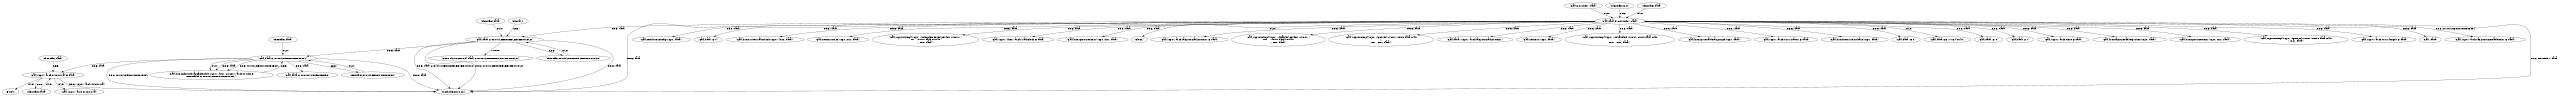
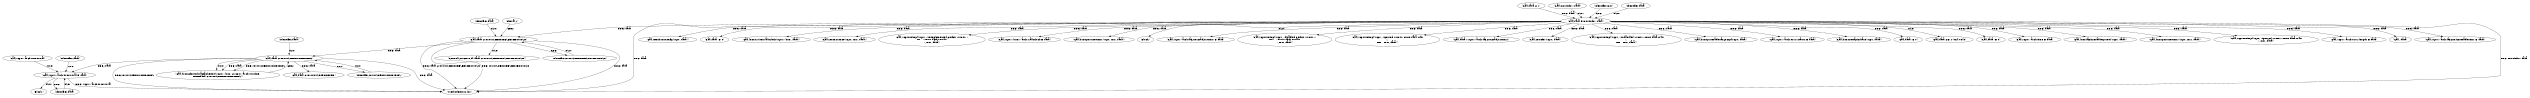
edge "(Call,data = msr_info->data)" -> "(Call,data & 1)": reversed
edge "(Call,data = msr_info->data)" -> "(Call,vcpu->arch.ia32_misc_enable_msr = data)": label "DDG: KVM_STEAL_VALID_BITS" -> "DDG: data"
node "(Call,set_msr(vcpu, data))": label "(Call,set_msr(vcpu, data))" -> "(Call,set_efer(vcpu, data))"
node "(Call,kvm_set_wrmsr_base(vcpu, data))": label "(Call,kvm_set_wrmsr_base(vcpu, data))" -> "(Call,kvm_set_apic_base(vcpu, data))"
node "(Call,kvm_lapic_enable_pv_xen(vcpu, data))": label "(Call,kvm_lapic_enable_pv_xen(vcpu, data))" -> "(Call,kvm_lapic_enable_pv_eoi(vcpu, data))"
edge "(Call,data & KVM_STEAL_RESERVED_MASK)" -> "(ControlStructure,if (data & KVM_STEAL_RESERVED_MASK))": label "VALID: " -> "AST: "
edge "(Call,vcpu->arch.st.msr_val = data)" -> "(Call,vcpu->arch.st.msr_val)": reversed
